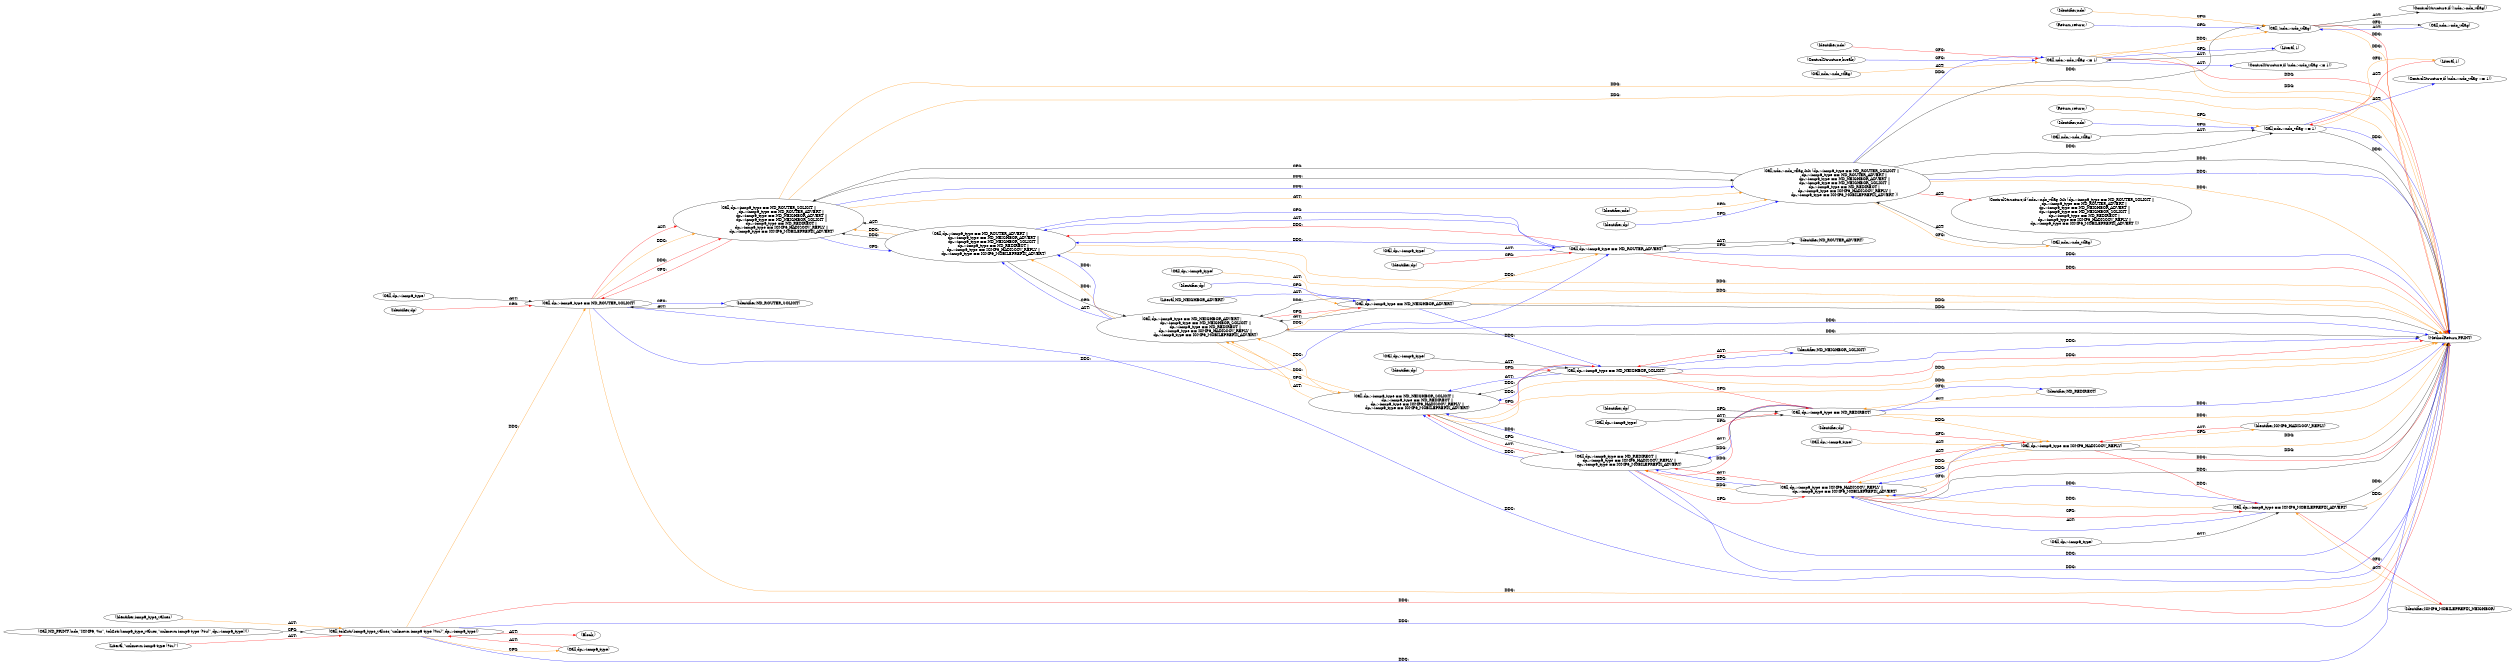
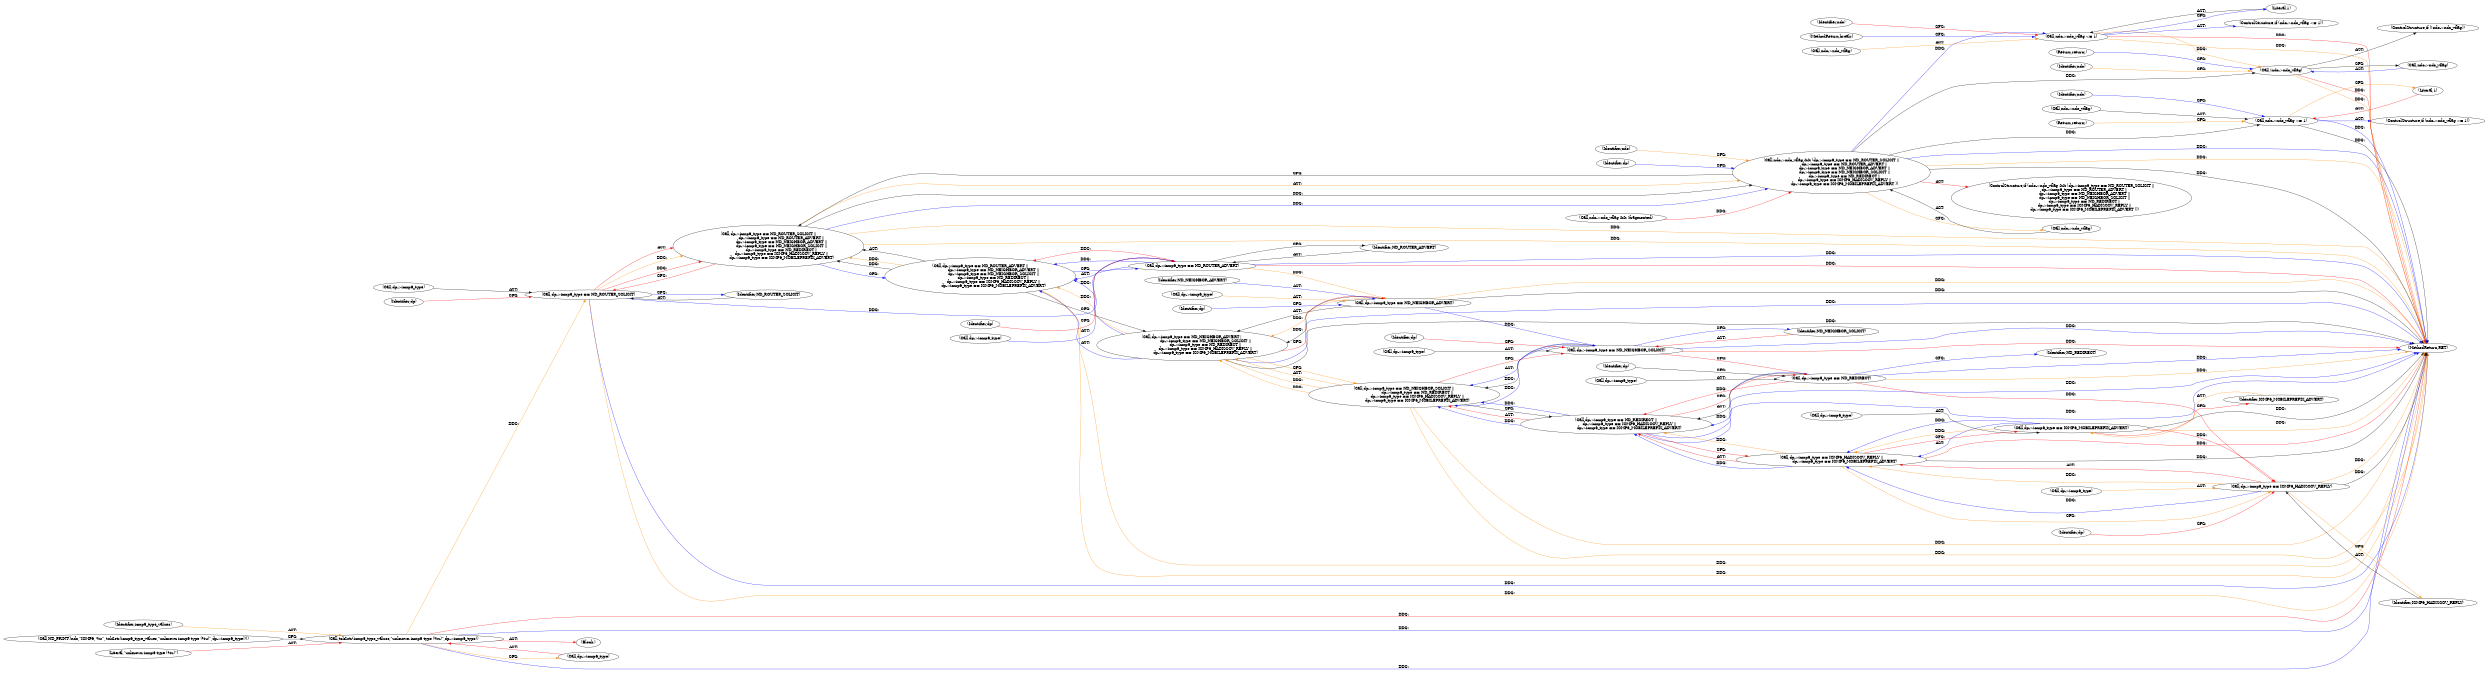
node "(ControlStructure,break;)": label "(ControlStructure,break;)" -> "(MethodReturn,break;)"
node "(Call,ndo->ndo_vflag && !fragmented)": added
edge "(Call,dp->icmp6_type == ND_NEIGHBOR_ADVERT)" -> "(Call,dp->icmp6_type == ND_ROUTER_ADVERT)": reversed
node "(Literal,ND_NEIGHBOR_ADVERT)": label "(Literal,ND_NEIGHBOR_ADVERT)" -> "(Identifier,ND_NEIGHBOR_ADVERT)"
node "(MethodReturn,PRINT)": label "(MethodReturn,PRINT)" -> "(MethodReturn,RET)"
edge "(Identifier,ND_REDIRECT)" -> "(Call,dp->icmp6_type == ND_REDIRECT)": removed, label "AST:"
edge "(Call,dp->icmp6_type == ND_REDIRECT)" -> "(Call,dp->icmp6_type == ICMP6_HADISCOV_REPLY)": color darkorange -> red
edge "(Identifier,ICMP6_HADISCOV_REPLY)" -> "(Call,dp->icmp6_type == ICMP6_HADISCOV_REPLY)": color red -> black
edge "(Call,dp->icmp6_type == ICMP6_HADISCOV_REPLY)" -> "(Call,dp->icmp6_type == ICMP6_MOBILEPREFIX_ADVERT)": reversed
node "(Identifier,ICMP6_MOBILEPREFIX_NEIGHBOR)": label "(Identifier,ICMP6_MOBILEPREFIX_NEIGHBOR)" -> "(Identifier,ICMP6_MOBILEPREFIX_ADVERT)"
